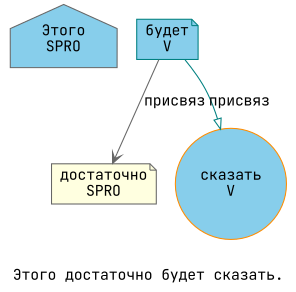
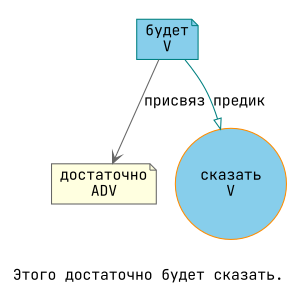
node "Этого SPRO": removed
edge "будет V" -> "сказать V": label "присвяз" -> "предик"
node "достаточно SPRO": label "достаточно SPRO" -> "достаточно ADV"
